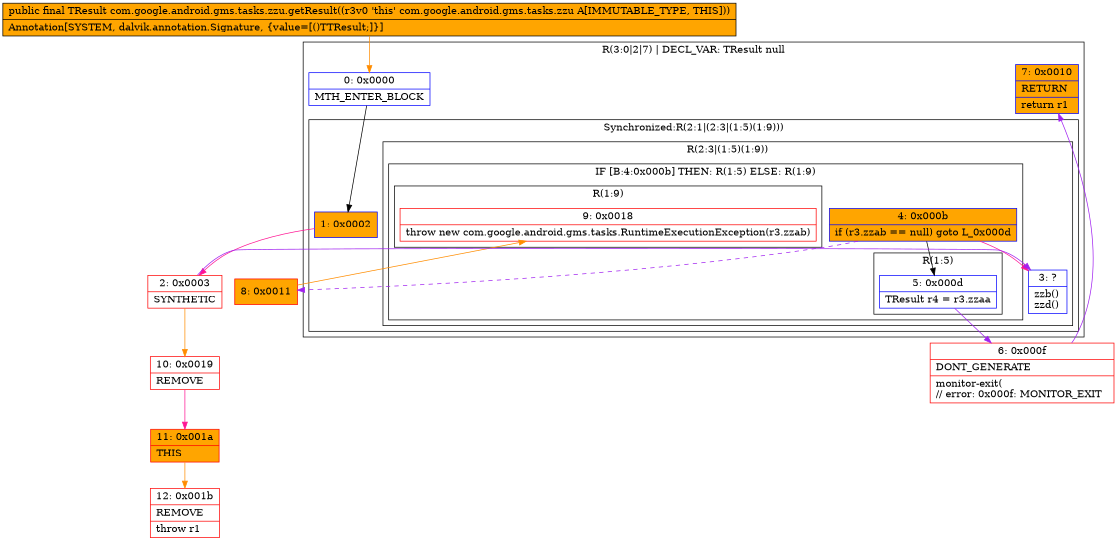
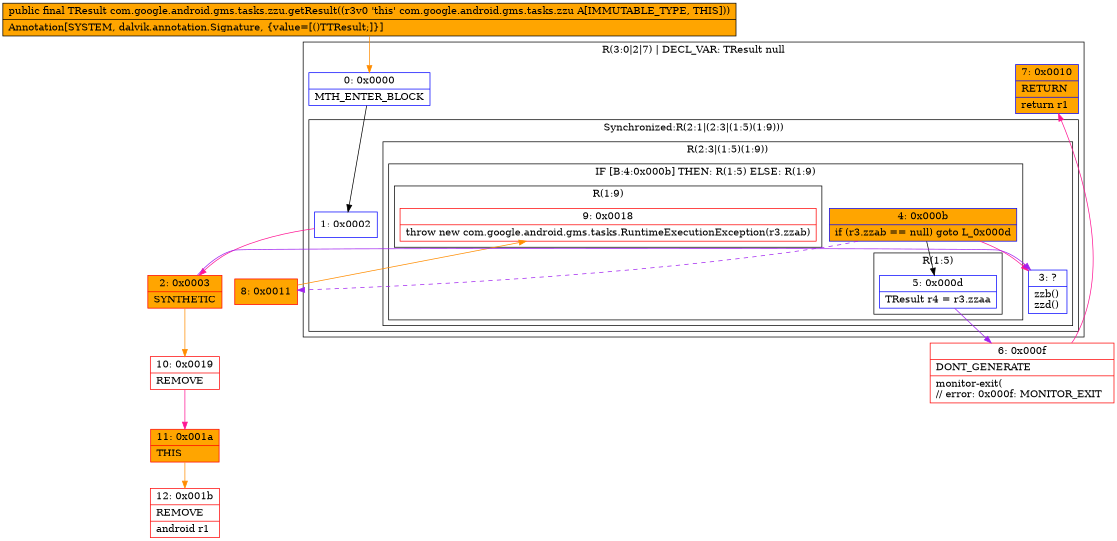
node "1: 0x0002": fillcolor orange -> white
edge "6: 0x000f" -> "7: 0x0010": color purple -> deeppink
node "2: 0x0003": fillcolor white -> orange
node "12: 0x001b": text "throw r1" -> "android r1"
